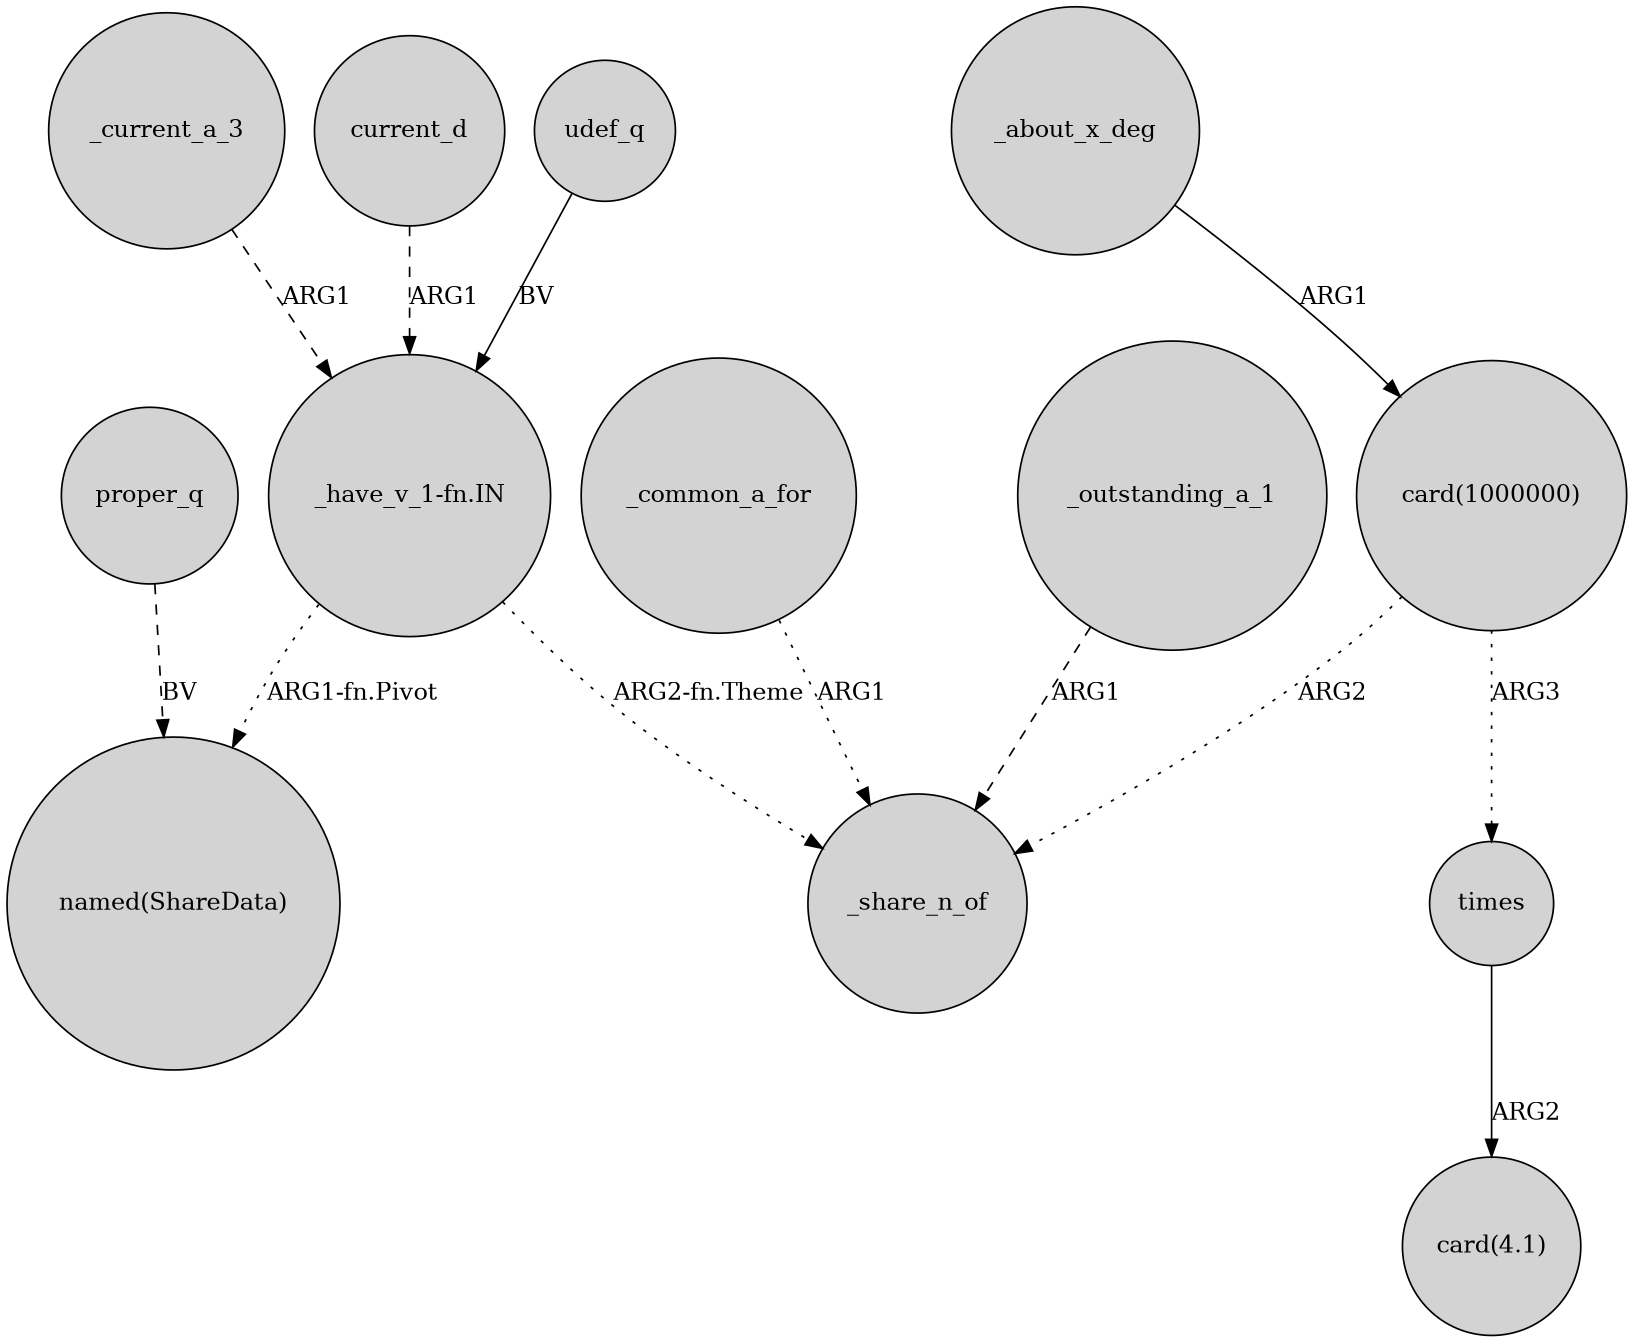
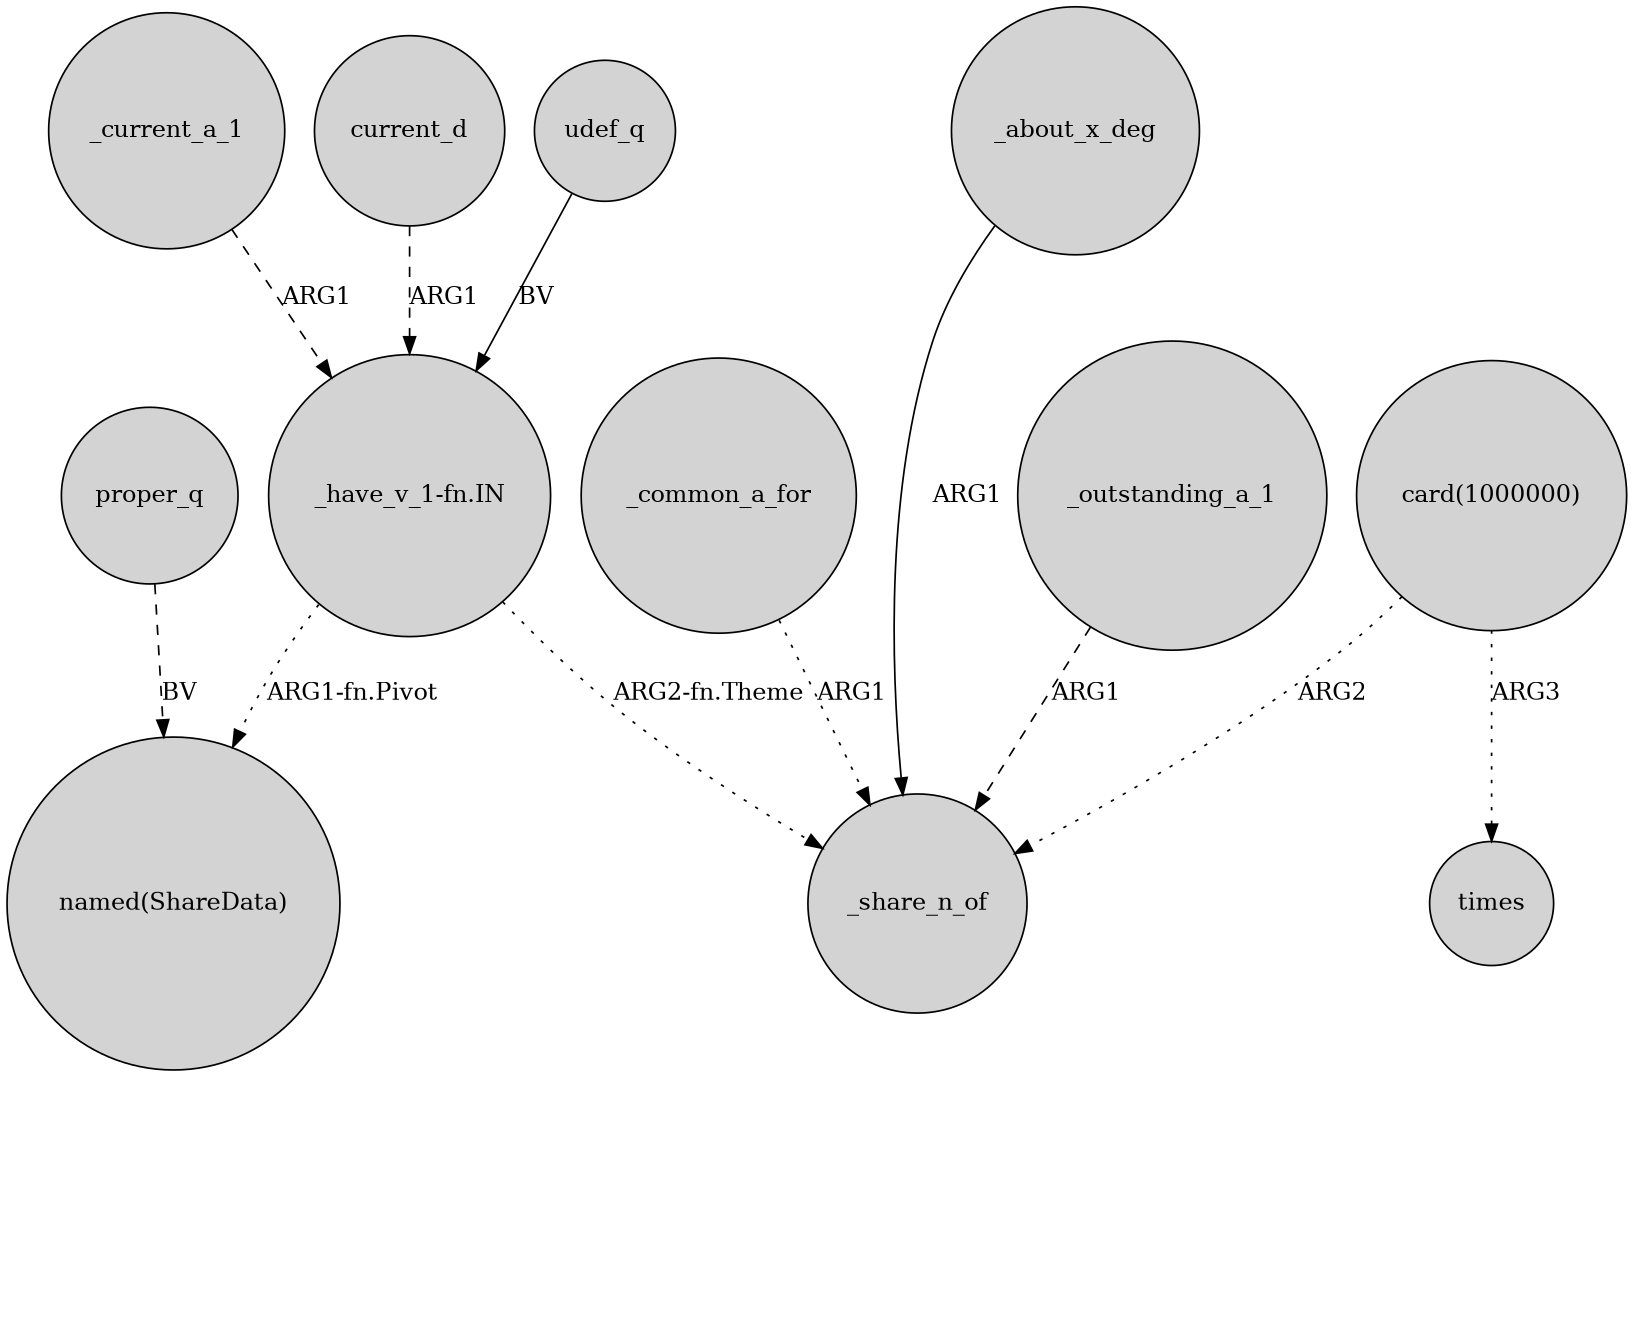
node "_current_a_3": label "_current_a_3" -> "_current_a_1"
edge "_about_x_deg" -> "card(1000000)": now "_about_x_deg" -> "_share_n_of"
node "card(4.1)": removed
